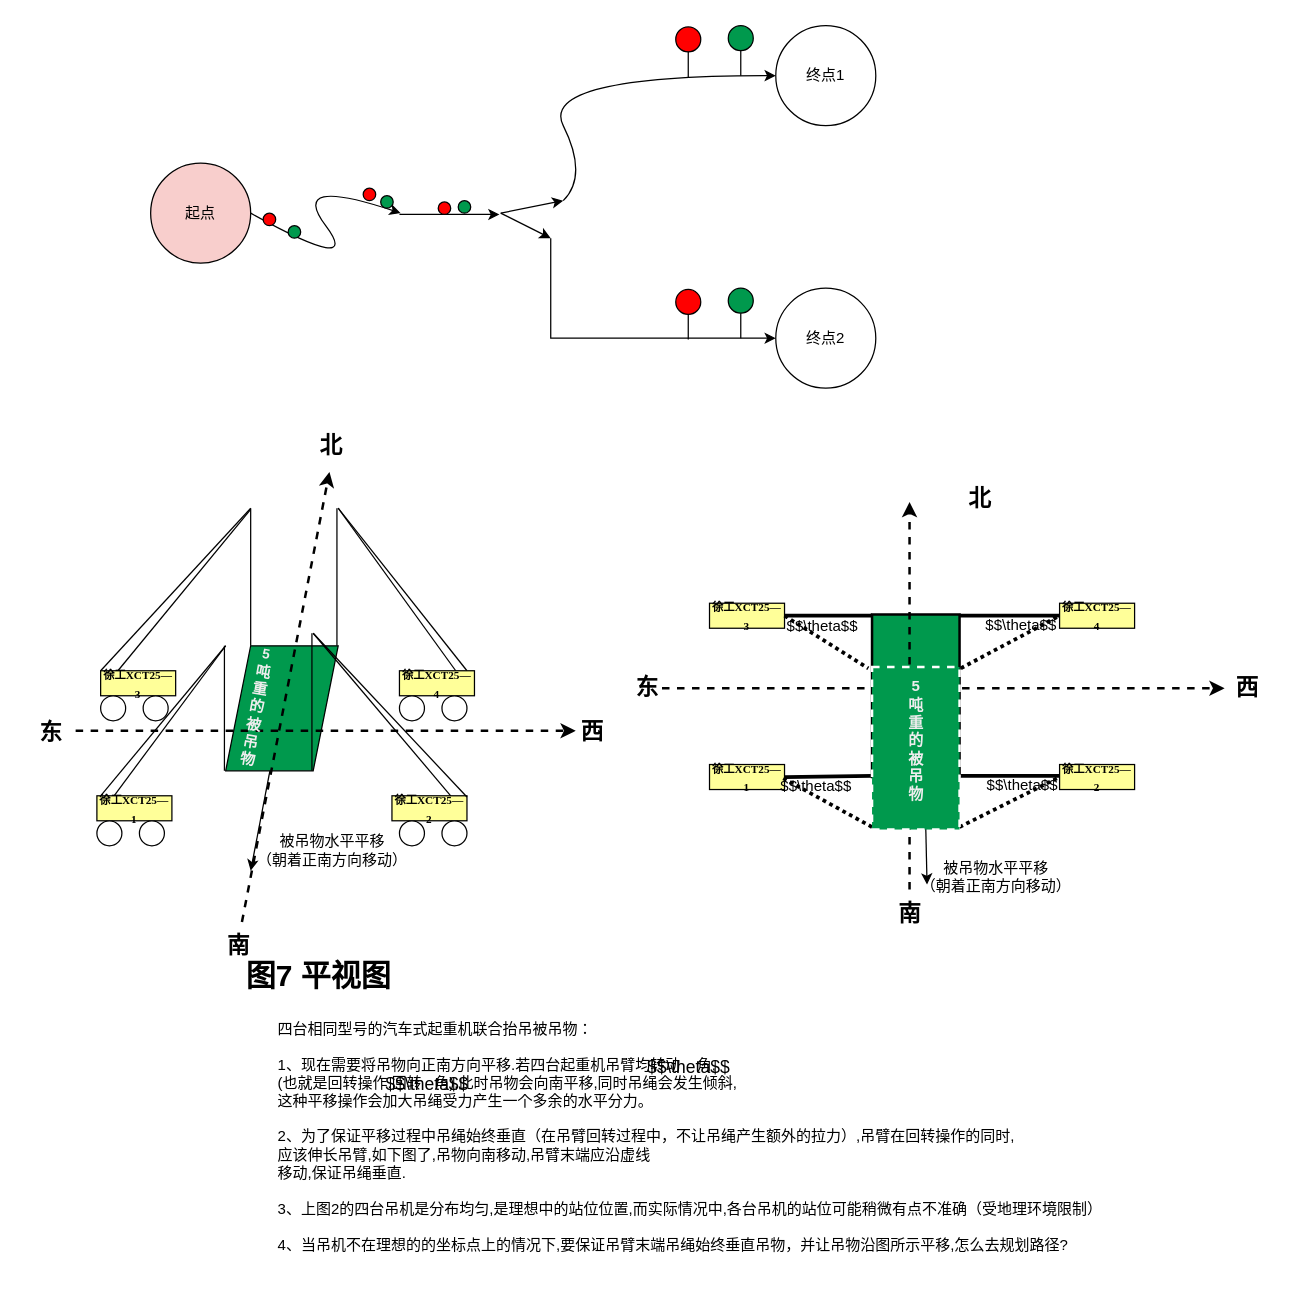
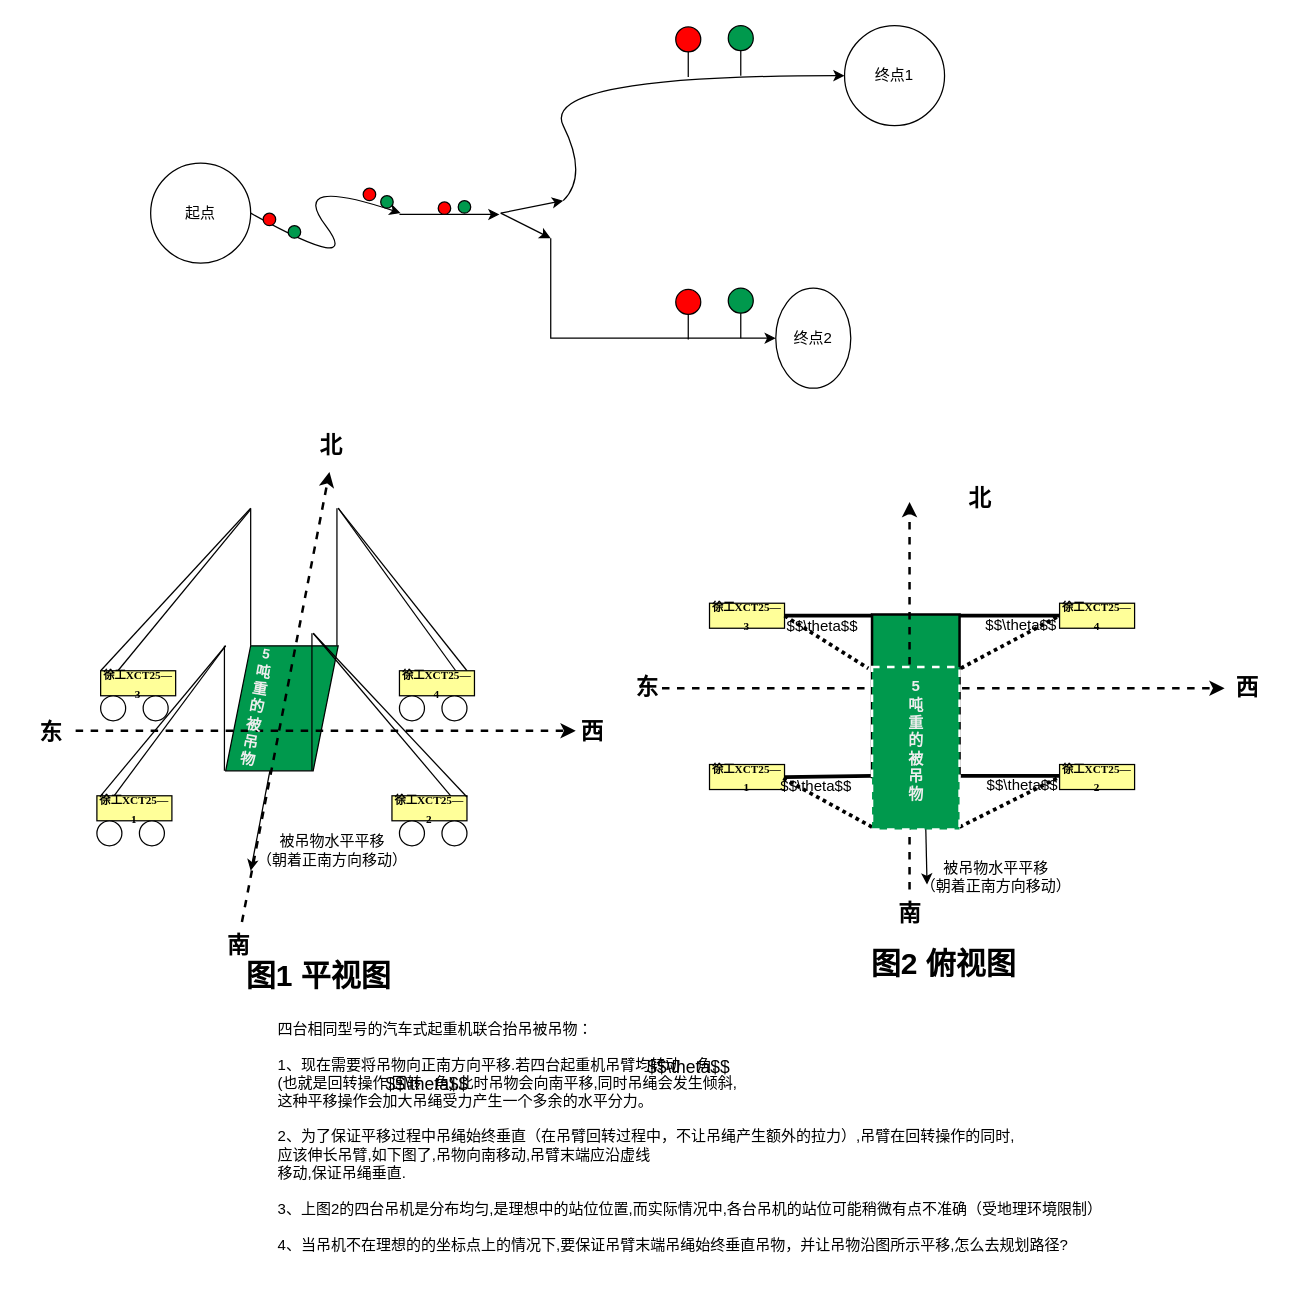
node "终点1": moved (826, 76) -> (894, 76)
node "起点": fillcolor #f8cecc -> #ffffff
node "终点2": size 100x100 -> 75x100
node "图2 俯视图": added
node "图7 平视图": label "图7 平视图" -> "图1 平视图"
